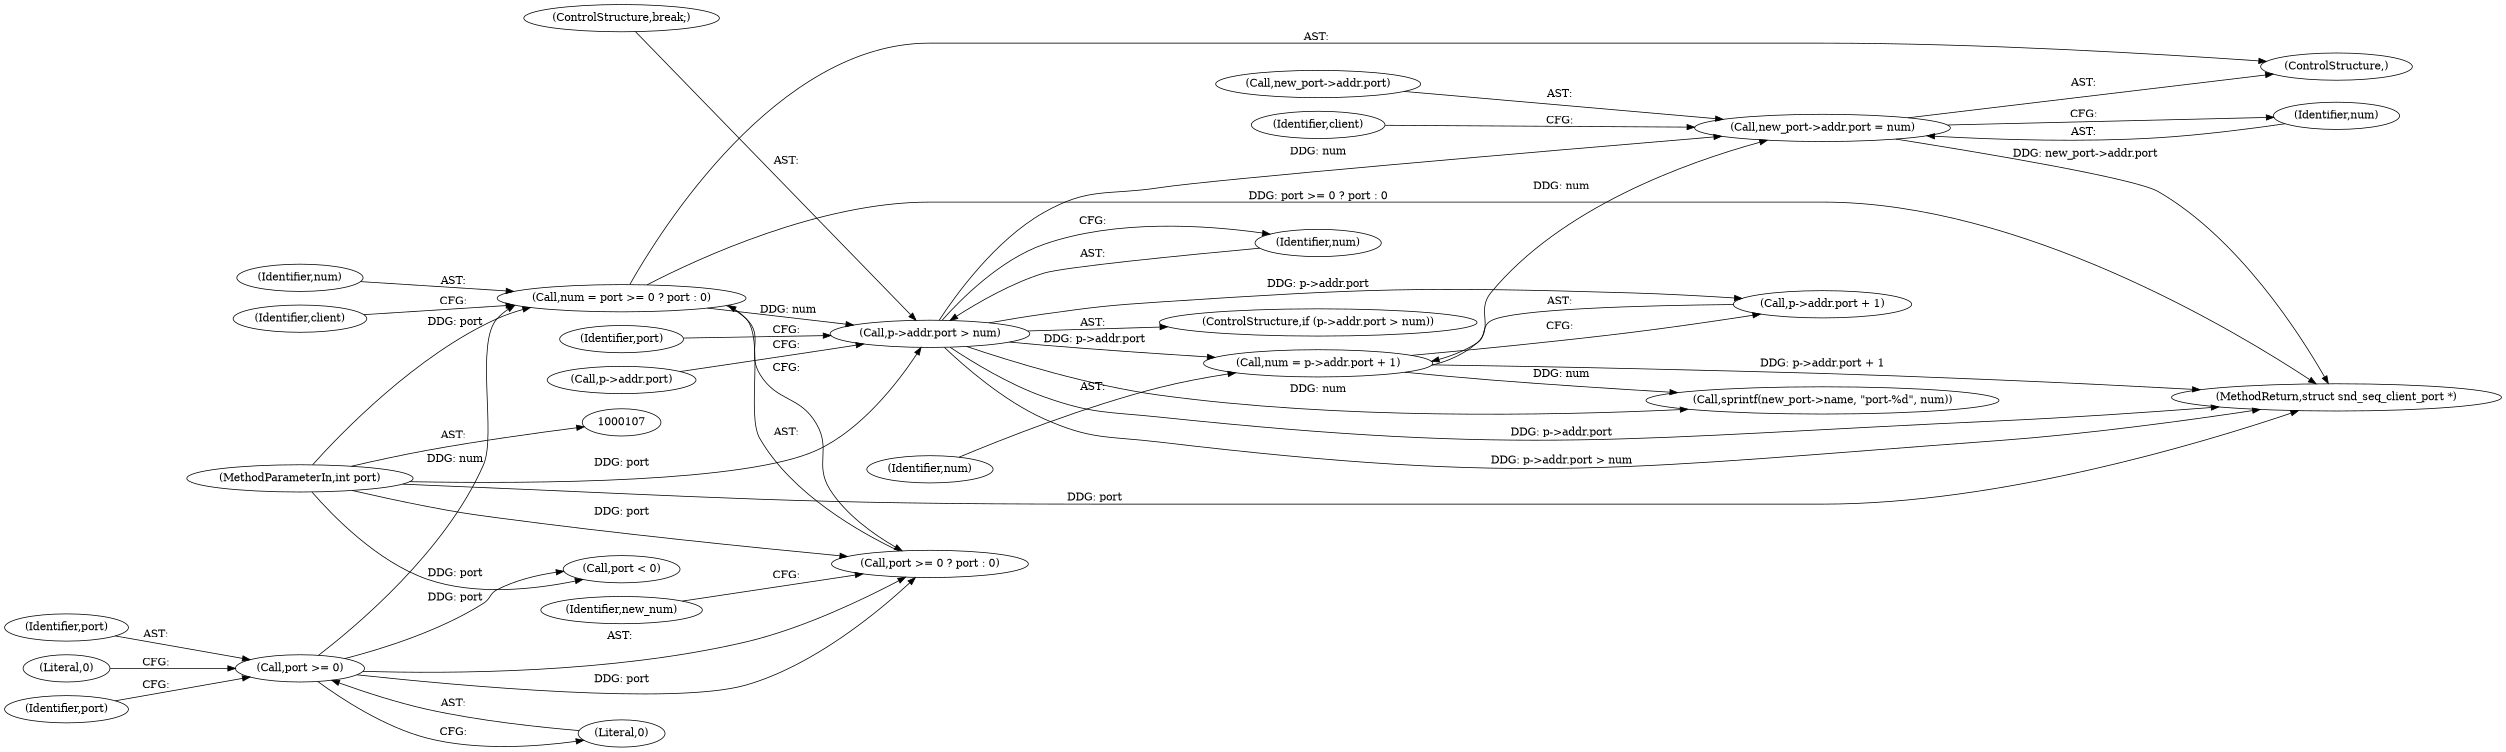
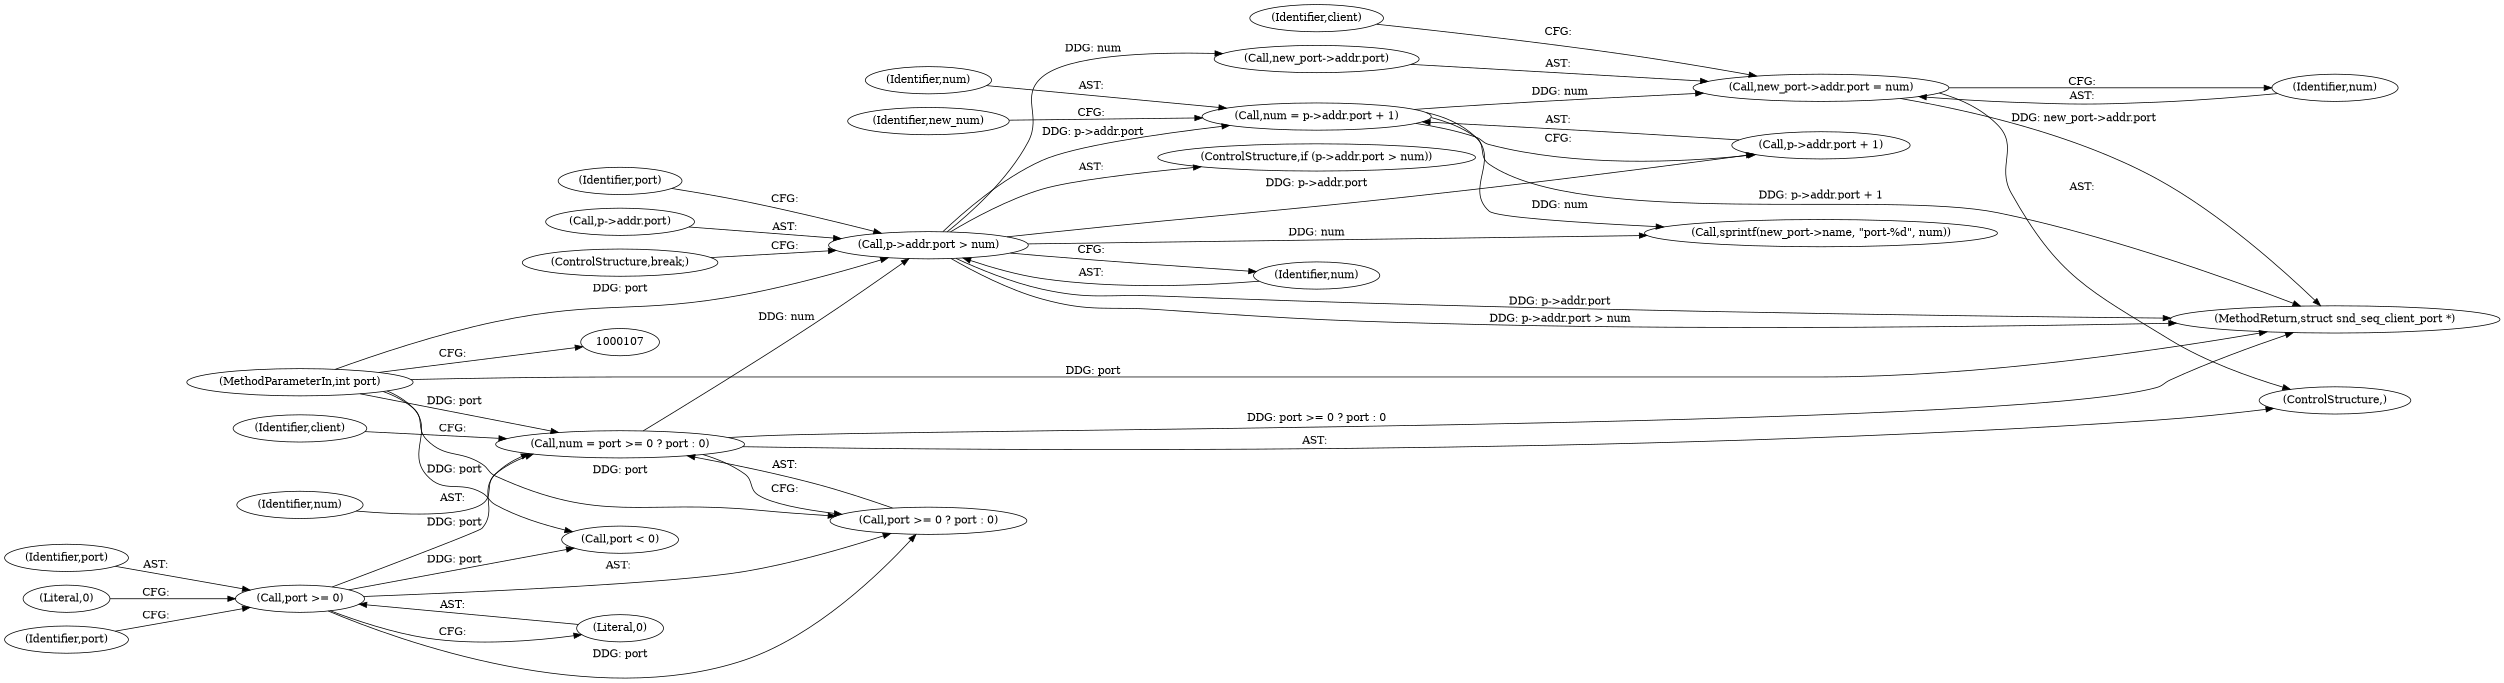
edge "(ControlStructure,break;)" -> "(Call,p->addr.port > num)": label "AST: " -> "CFG: "
edge "(Call,p->addr.port > num)" -> "(Call,new_port->addr.port = num)": now "(Call,p->addr.port > num)" -> "(Call,new_port->addr.port)"
edge "(Call,p->addr.port)" -> "(Call,p->addr.port > num)": label "CFG: " -> "AST: "
edge "(MethodParameterIn,int port)" -> "1000107": label "AST: " -> "CFG: "
edge "(Call,port >= 0)" -> "(Call,num = port >= 0 ? port : 0)": label "DDG: num" -> "DDG: port"
edge "(Identifier,new_num)" -> "(Call,port >= 0 ? port : 0)": now "(Identifier,new_num)" -> "(Call,num = p->addr.port + 1)"
